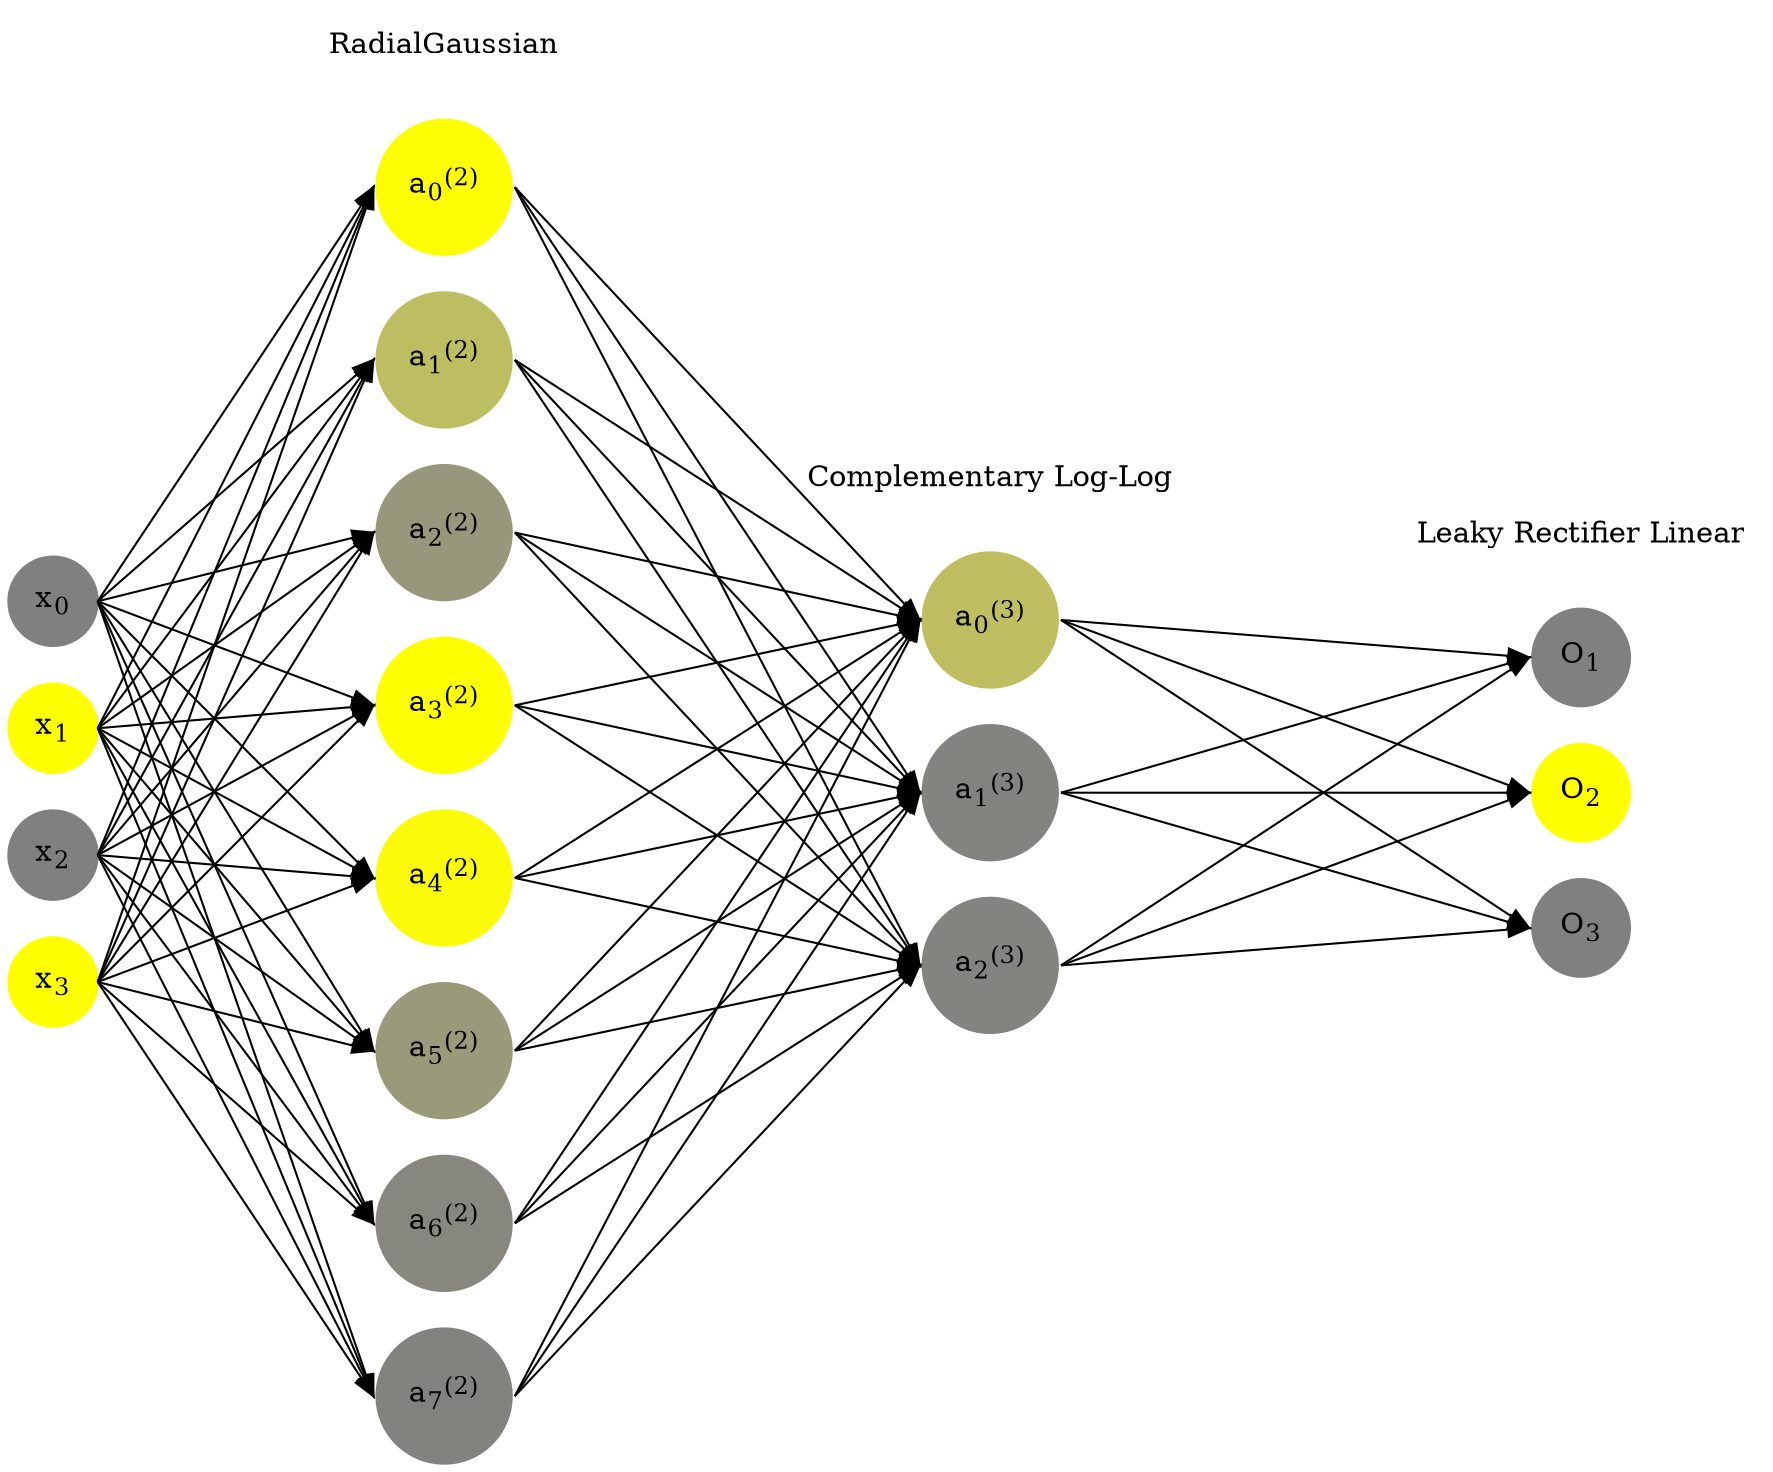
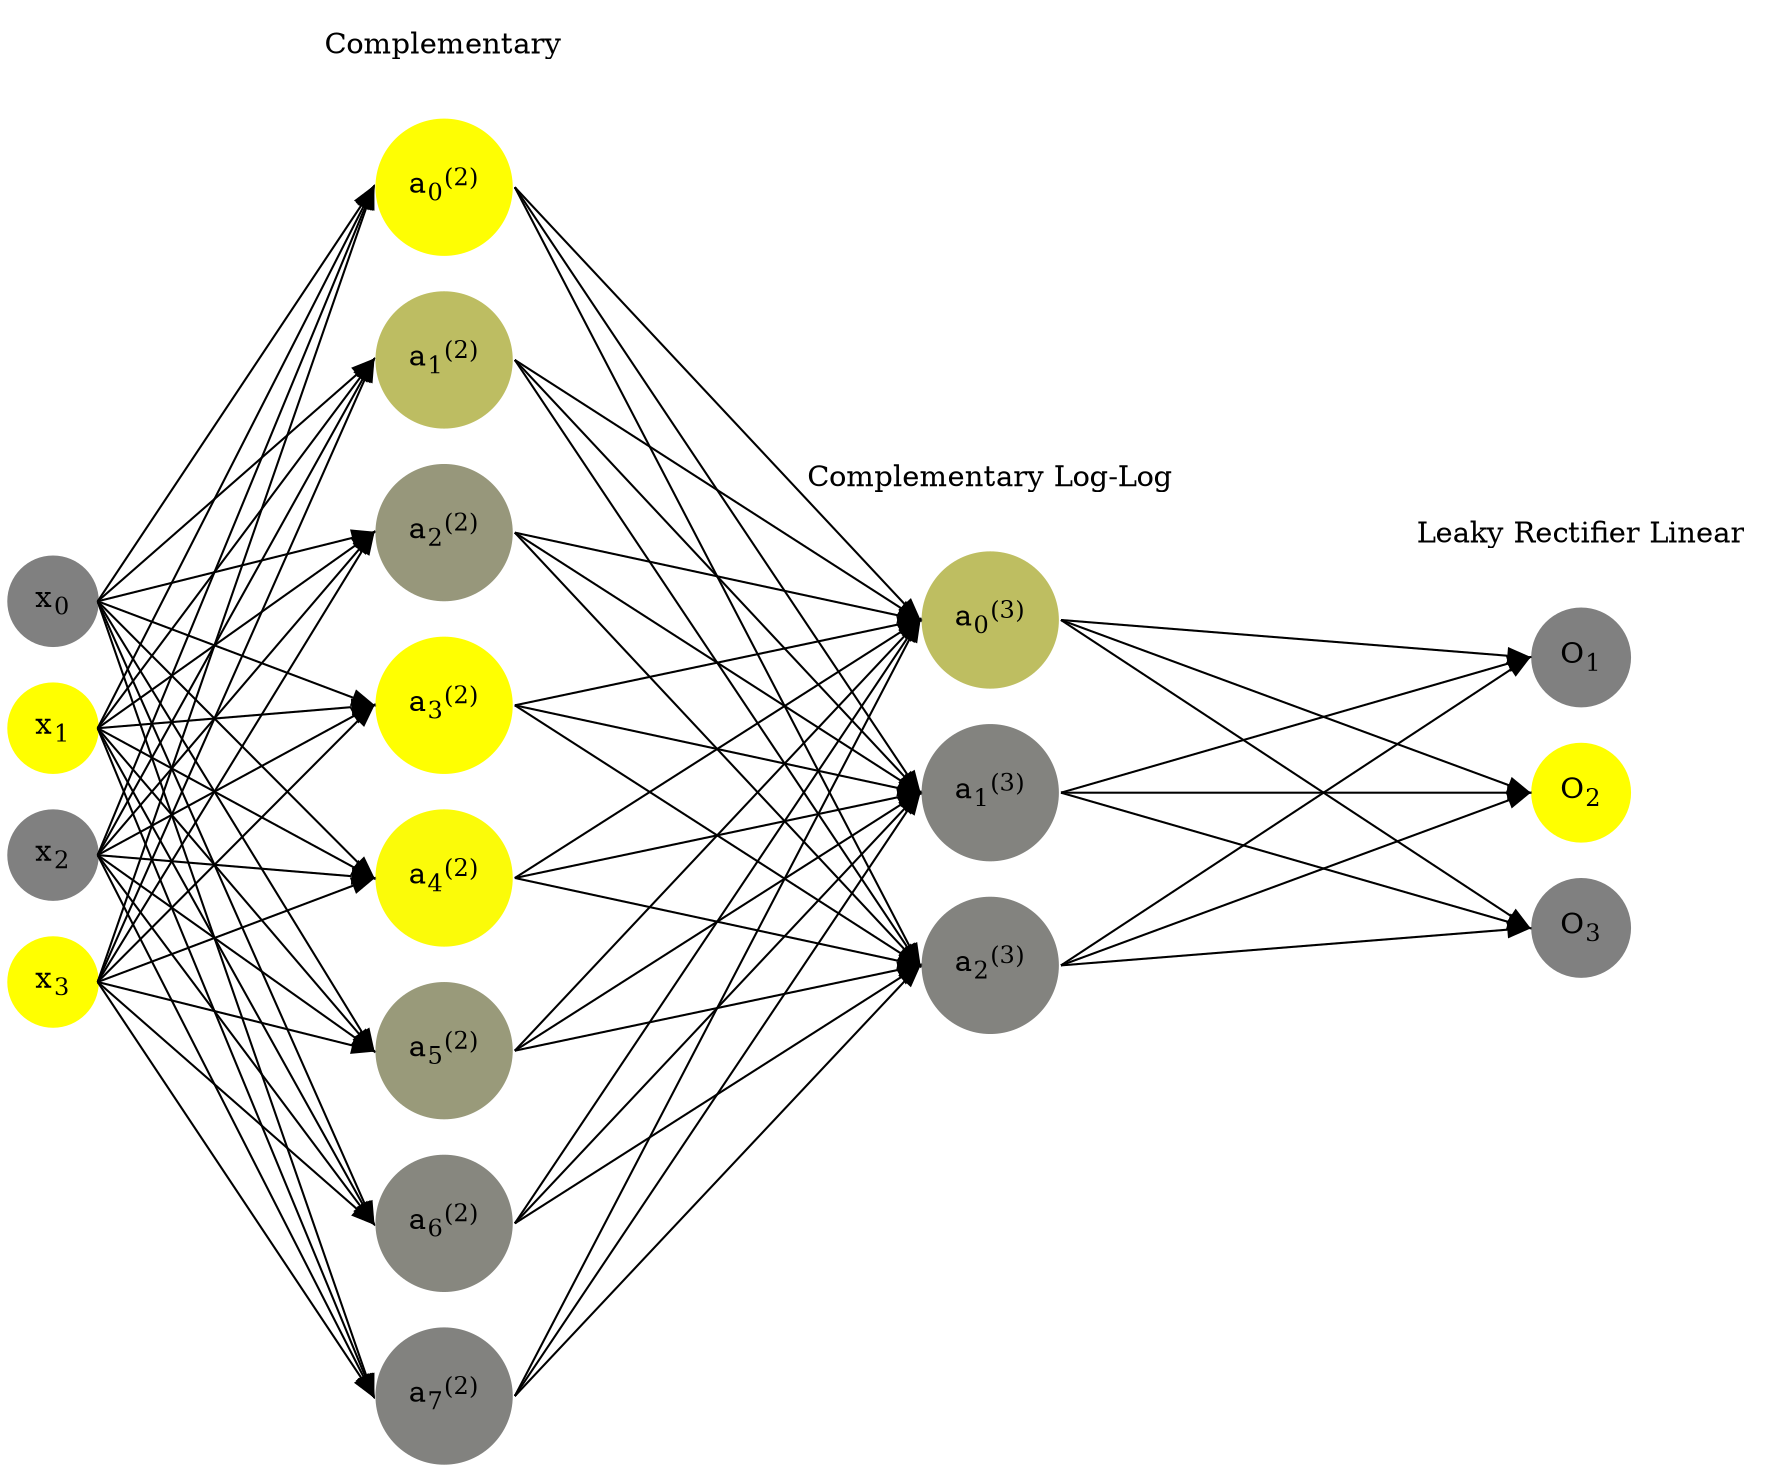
node "RadialGaussian": label "RadialGaussian" -> "Complementary"
